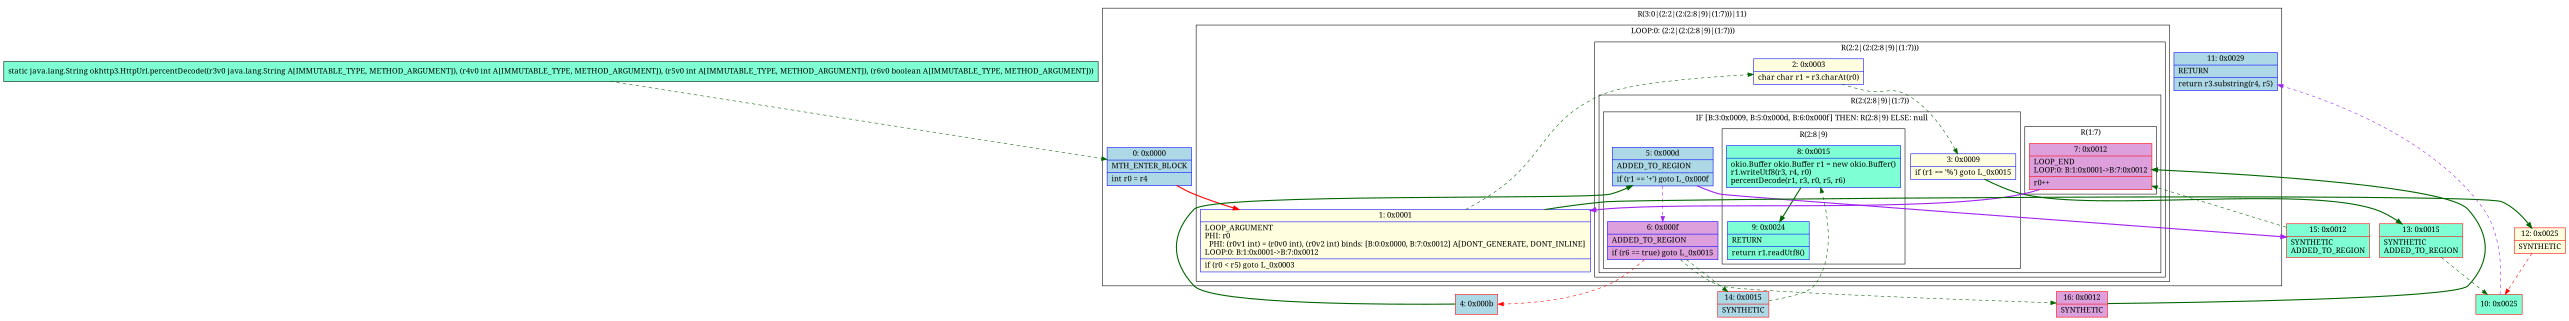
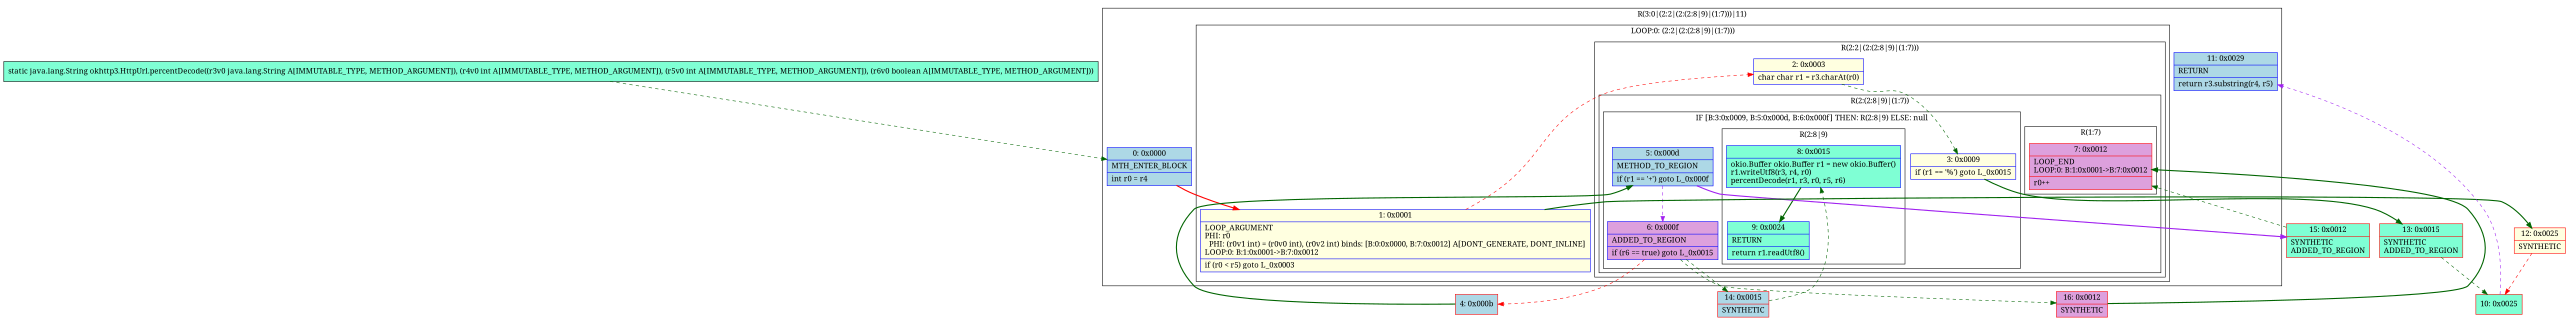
edge "1: 0x0001" -> "2: 0x0003": color darkgreen -> red
node "5: 0x000d": text "ADDED_TO_REGION" -> "METHOD_TO_REGION"
edge "7: 0x0012" -> "1: 0x0001": removed
